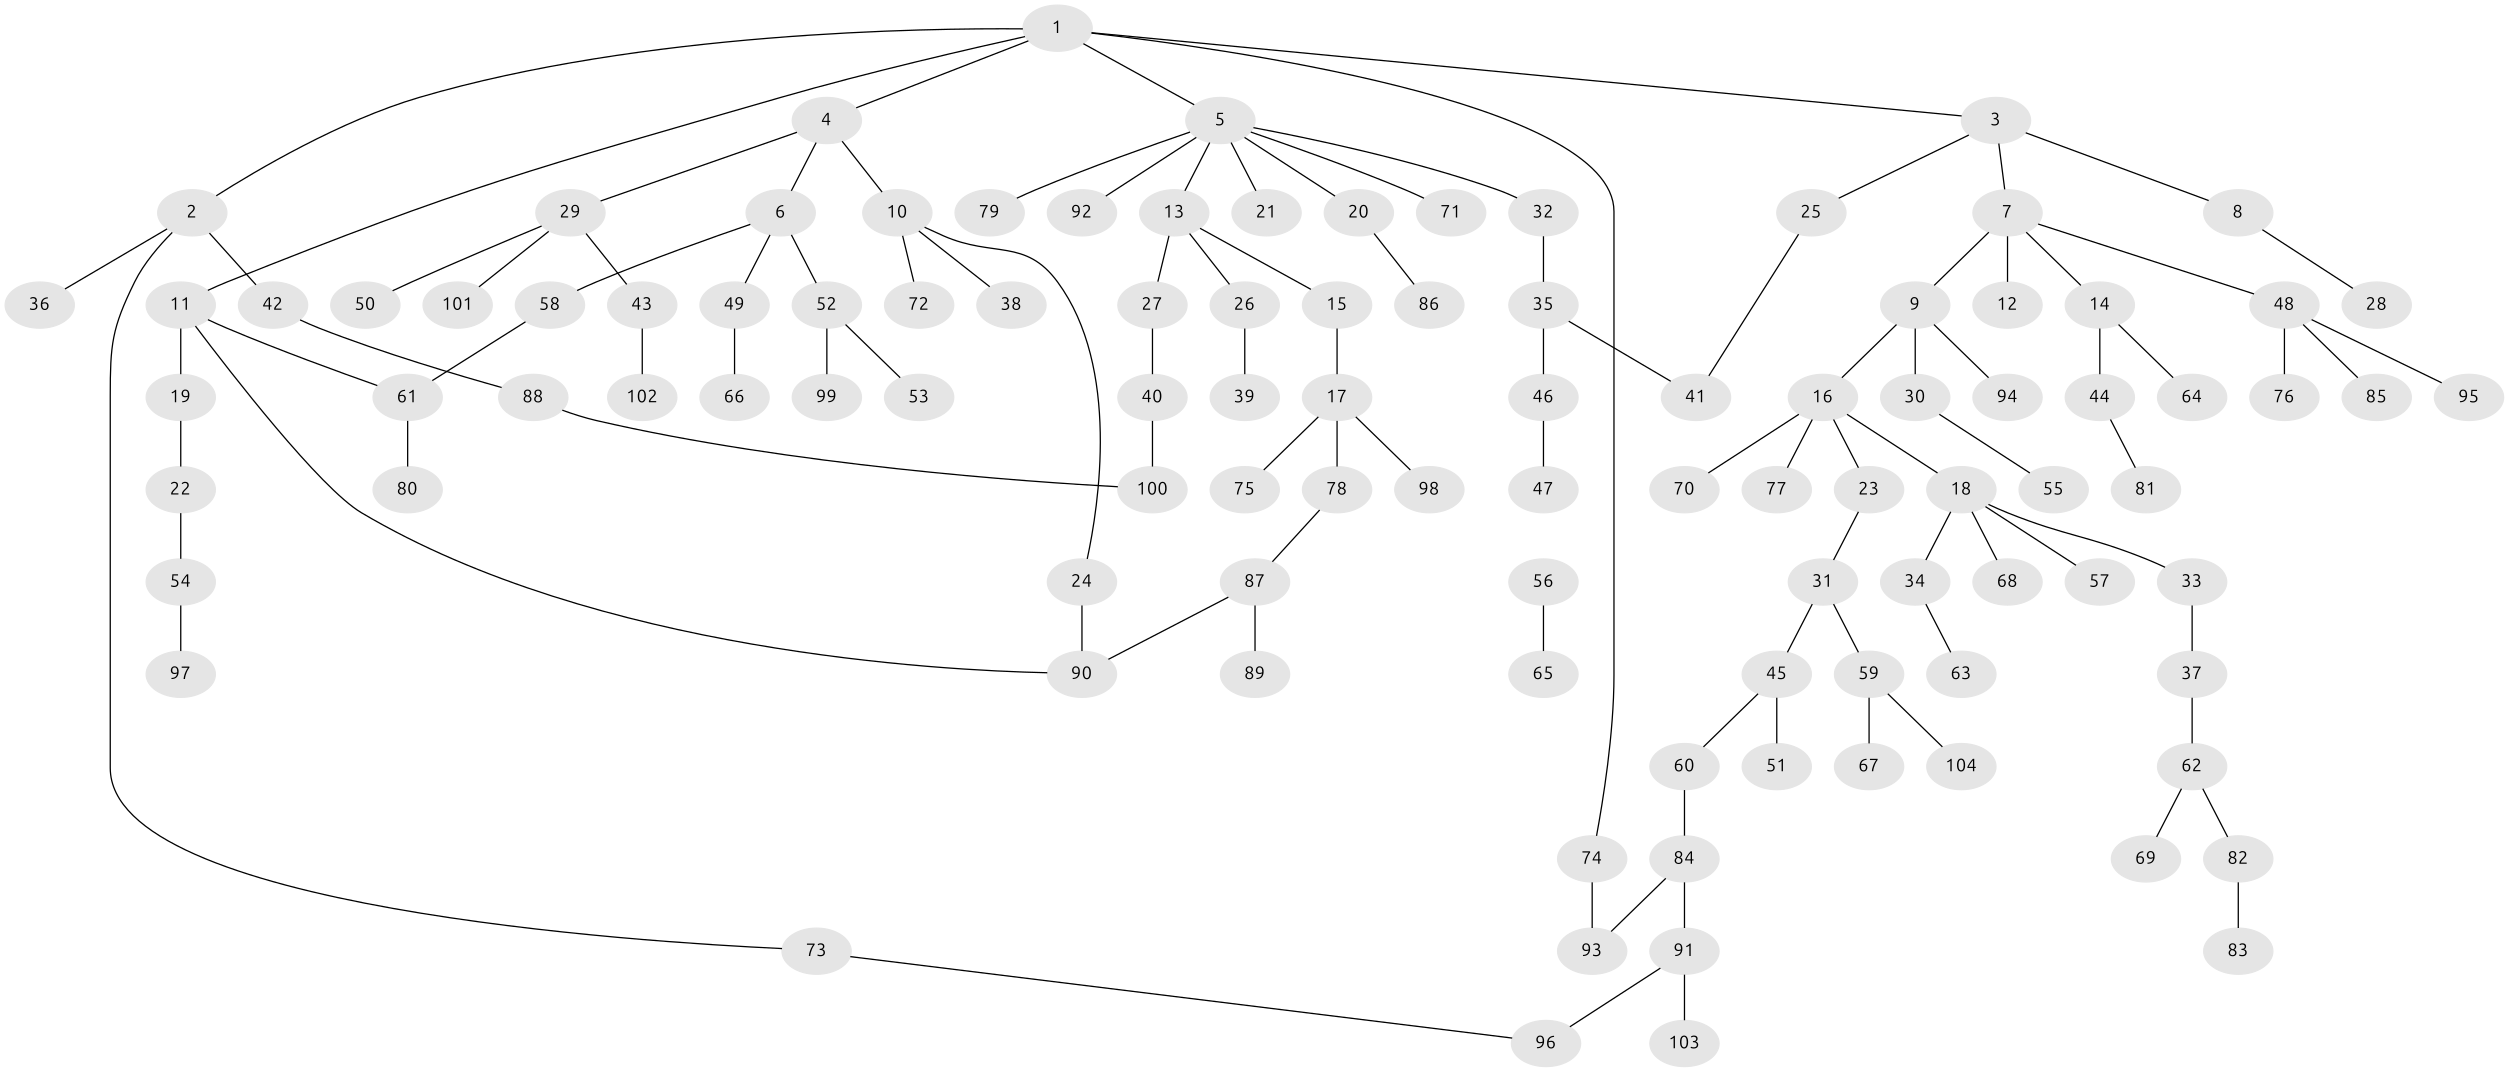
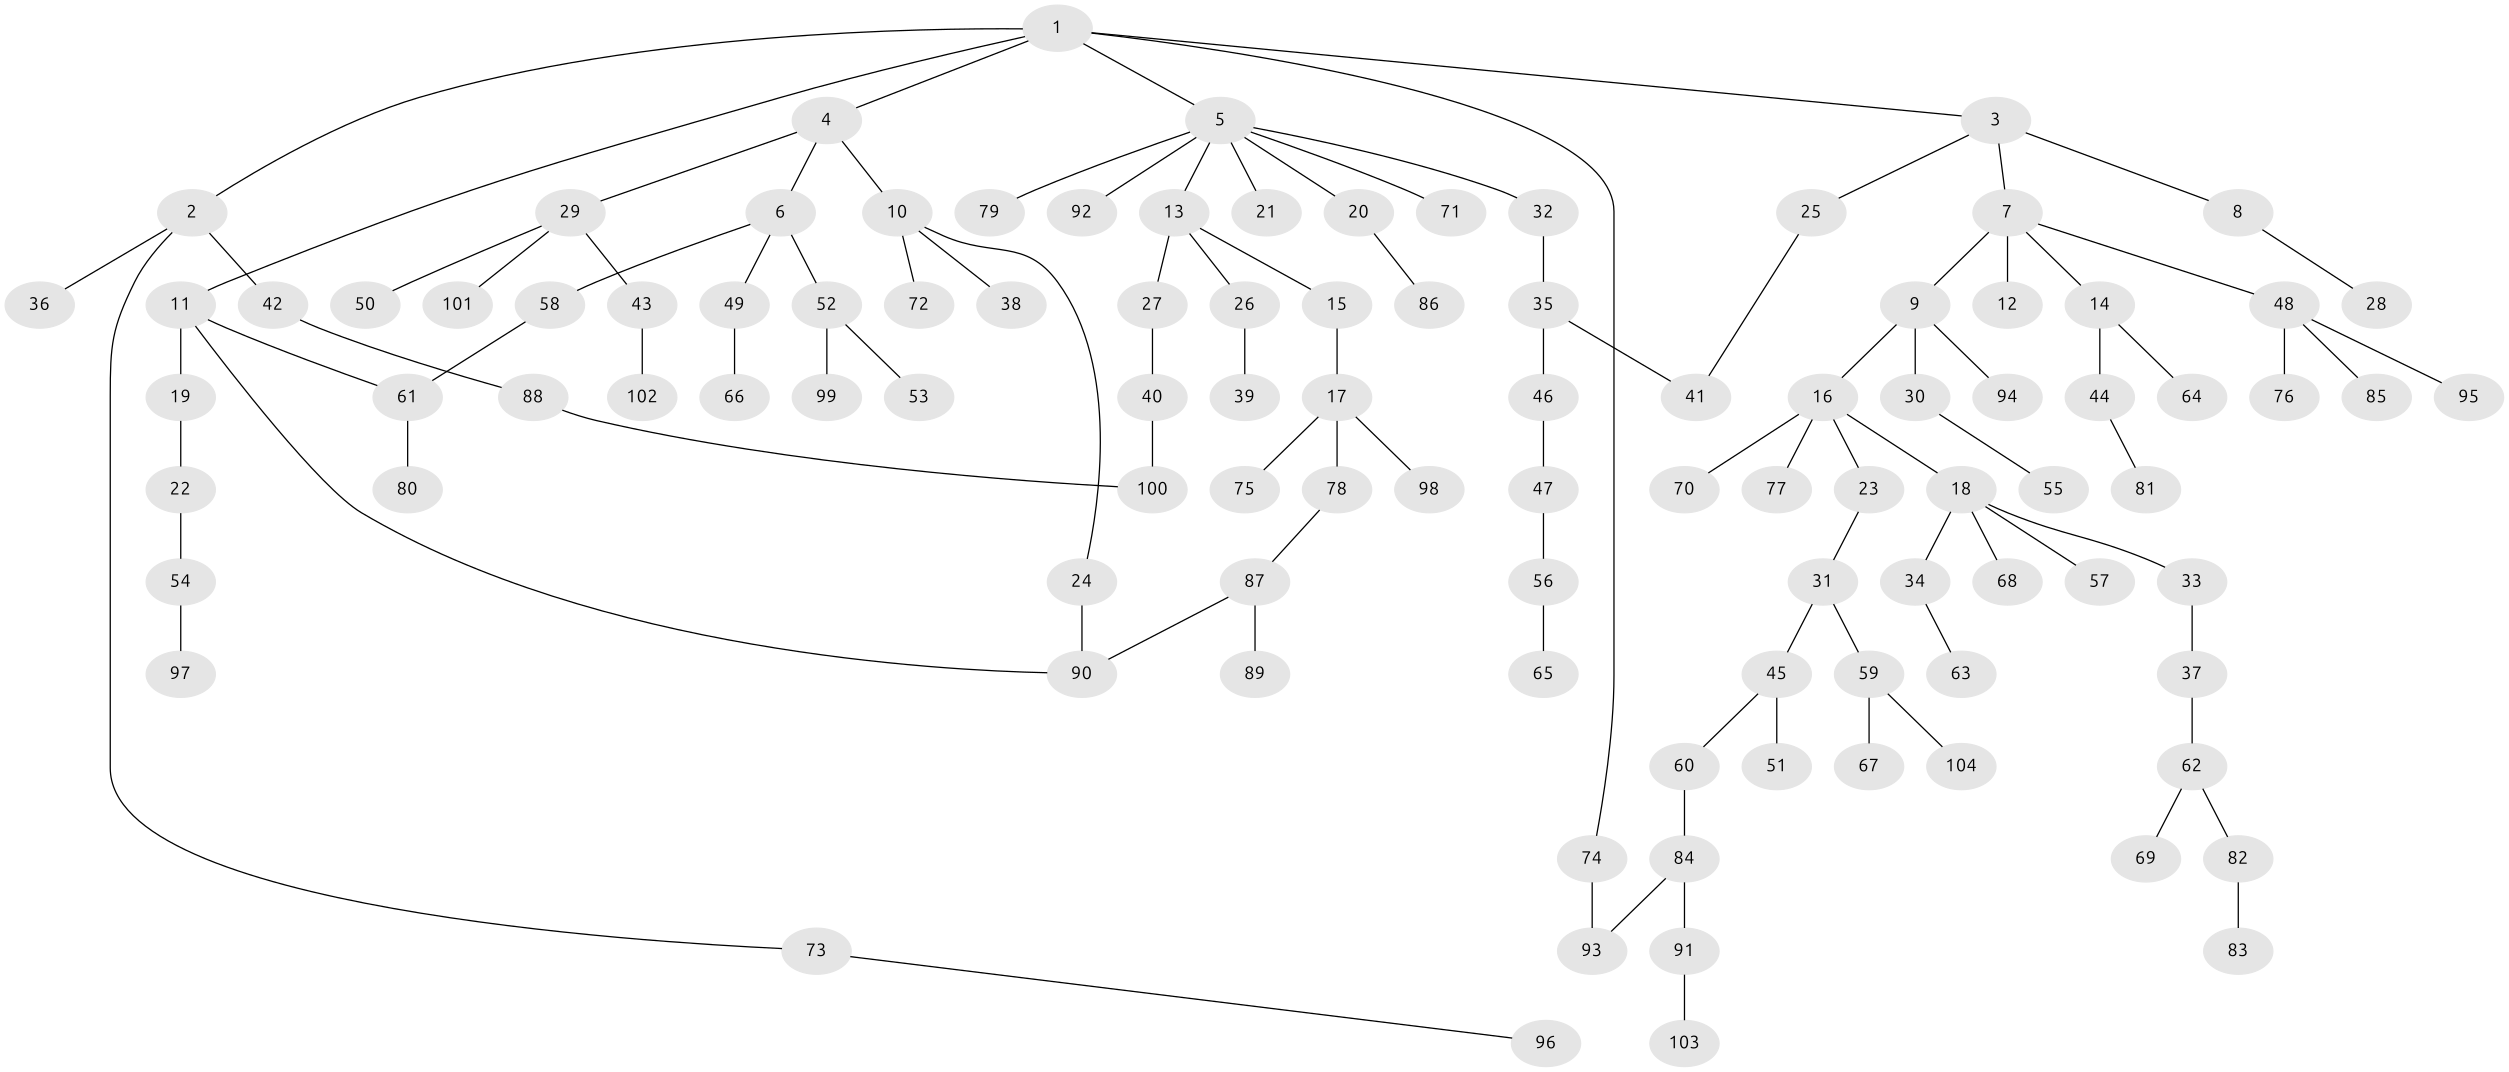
edge "47" -- "56": added
edge "91" -- "96": removed
